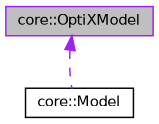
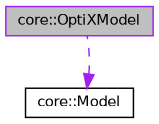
edge "core::Model" -> "core::OptiXModel": reversed
